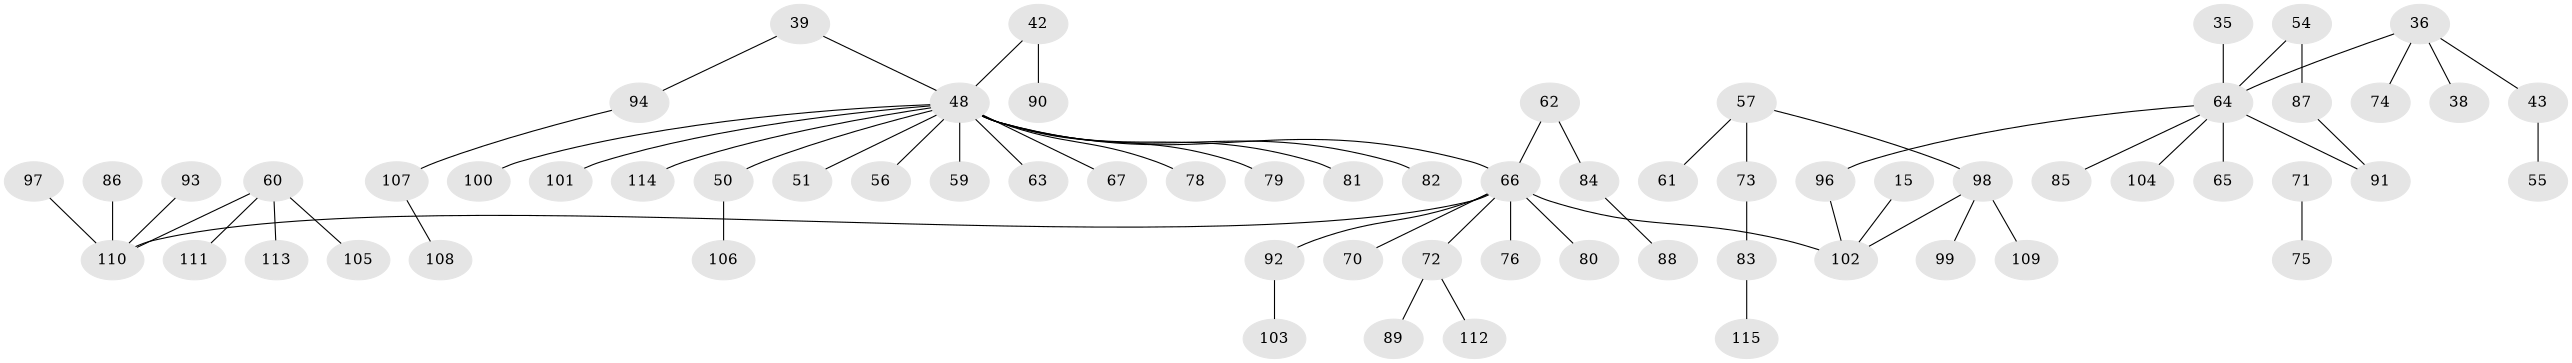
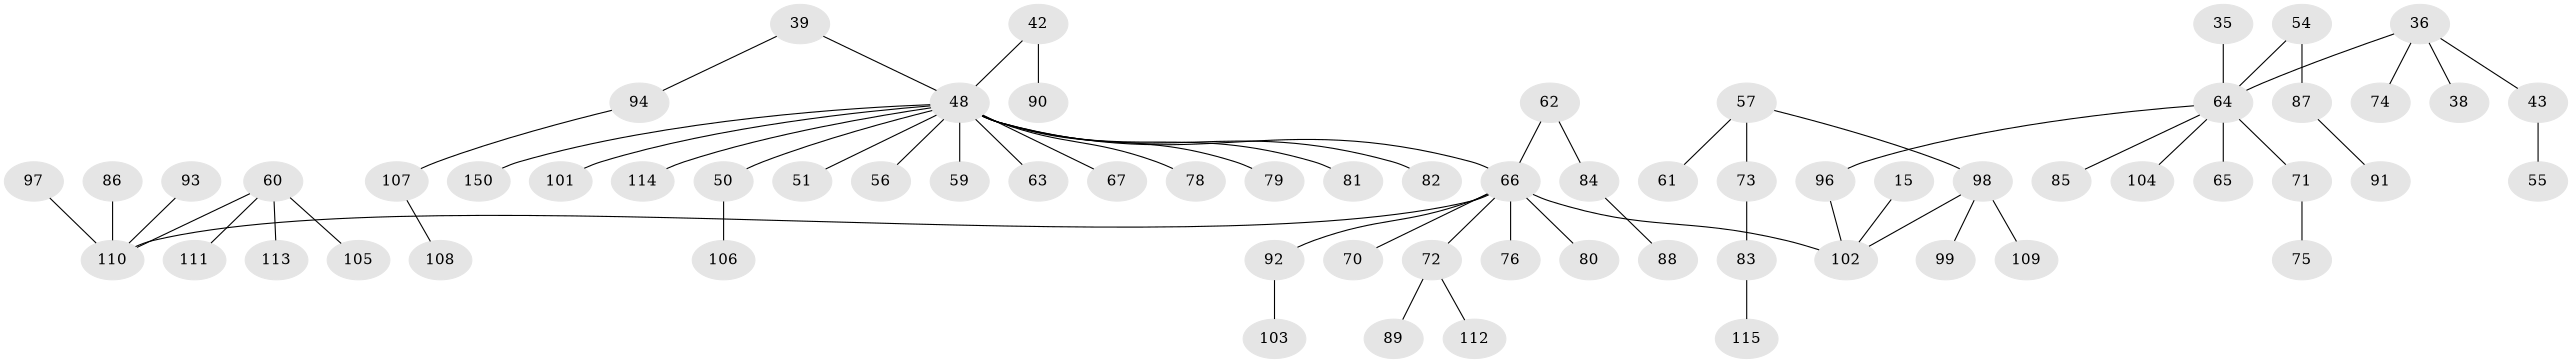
edge "64" -- "91": now "64" -- "71"
node "100": label "100" -> "150"
